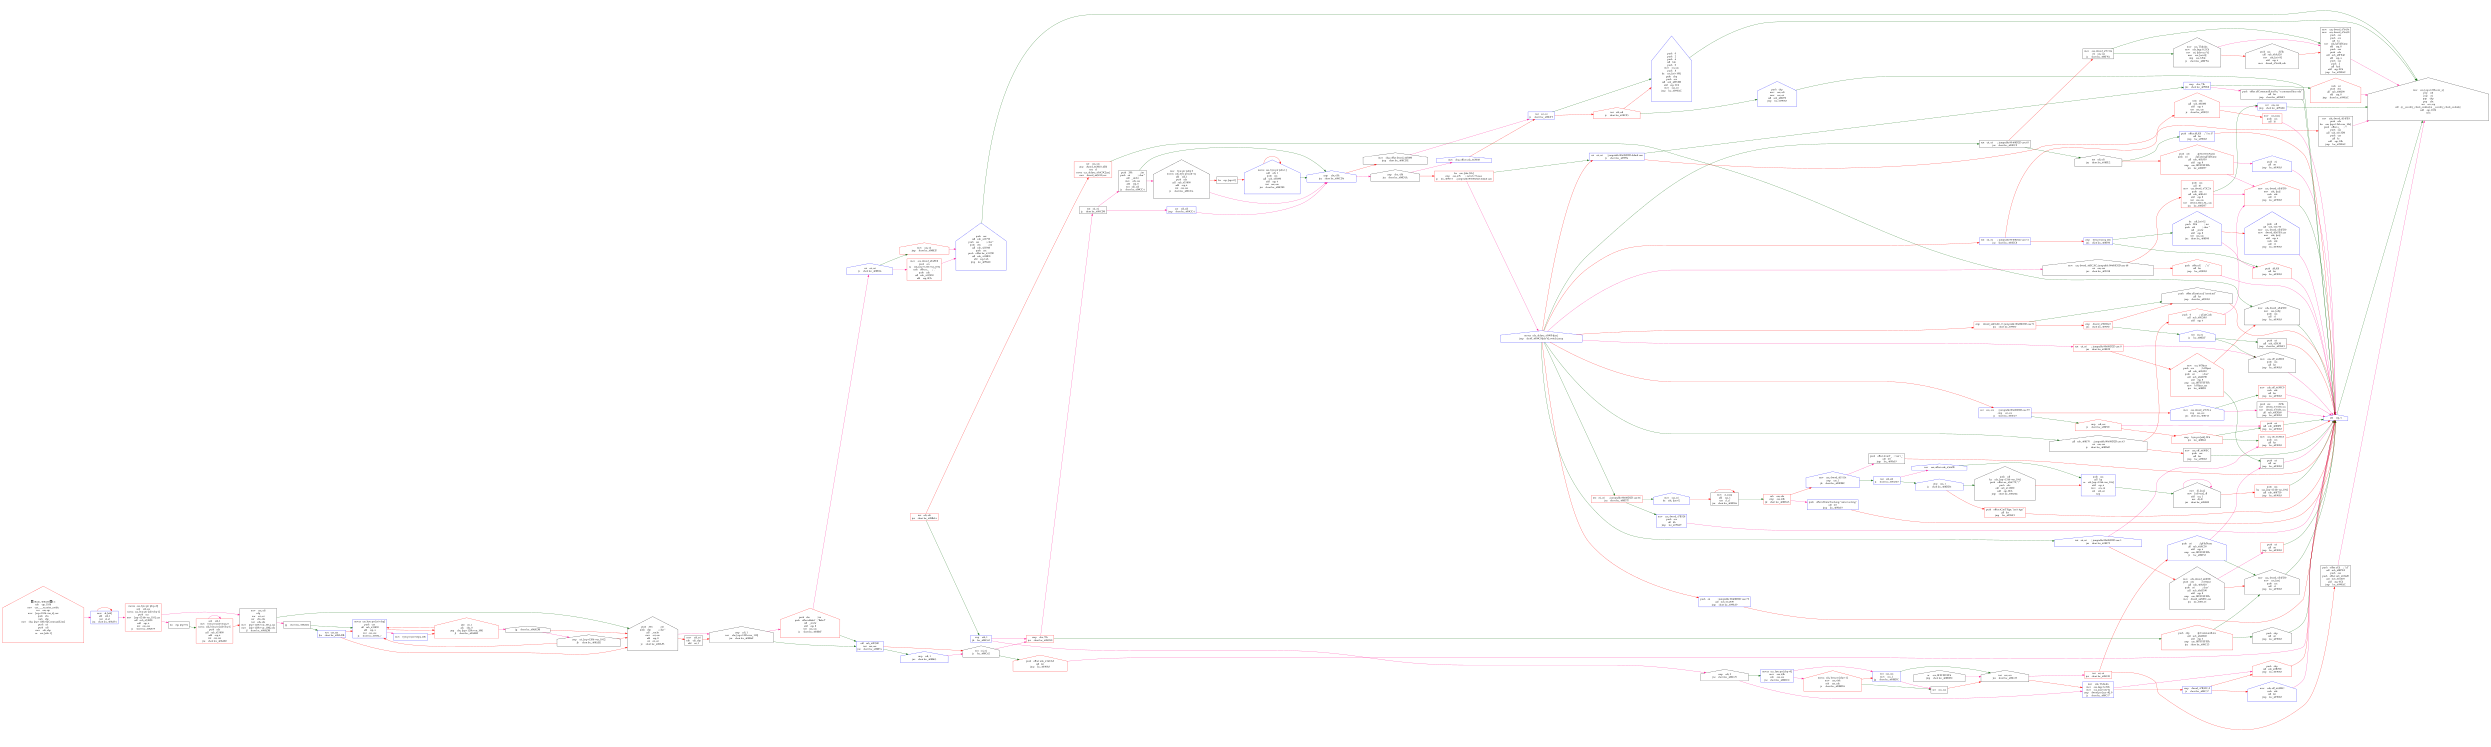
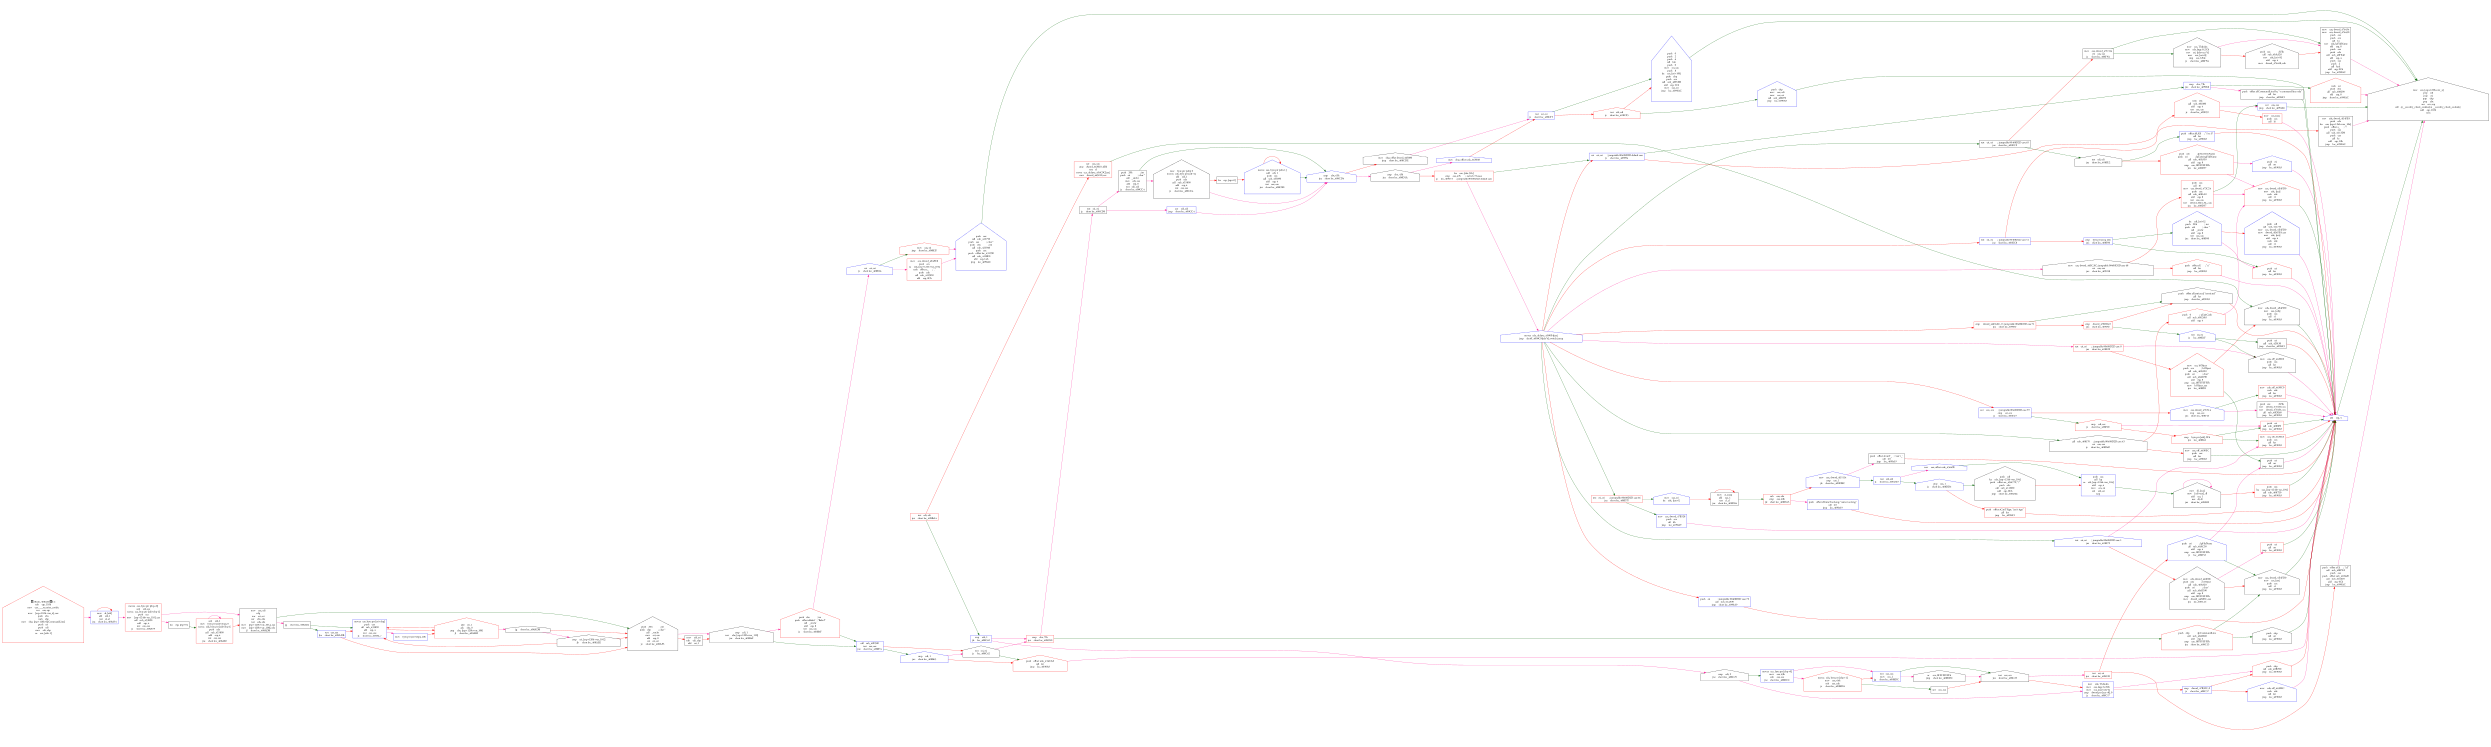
node "push    aRAB call    krr jmp     loc_4090A9": label "push    aRAB call    krr jmp     loc_4090A9" -> "push    esi call    krr jmp     loc_4090A9"
edge "cmp     edi, 1 jnz     short loc_408B65" -> "push    offset unk_456CA0 call    krr jmp     loc_4090A9": added
edge "test    eax, eax mov     ecx, 1 jg      short loc_408BDC" -> "xor     ecx, ecx": now "test    eax, eax mov     ecx, 1 jg      short loc_408BDC" -> "or      ecx, 0FFFFFFFFh jmp     short loc_408BDC"
